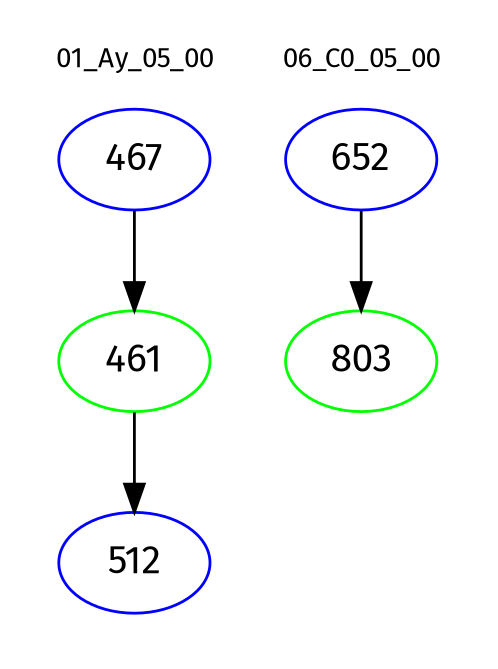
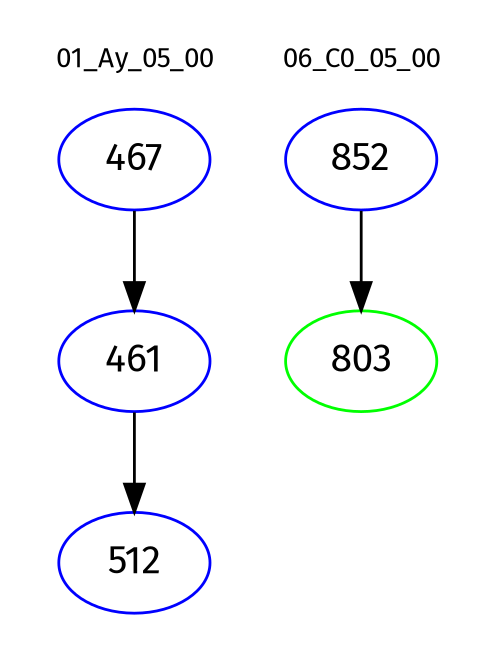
node "652": label "652" -> "852"
node "461": color green -> blue
